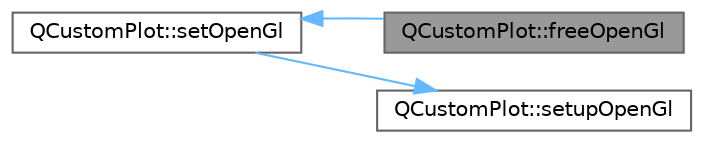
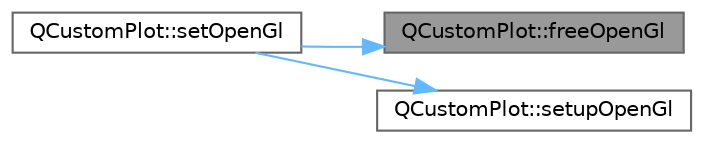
edge "QCustomPlot::freeOpenGl" -> "QCustomPlot::setOpenGl": reversed
